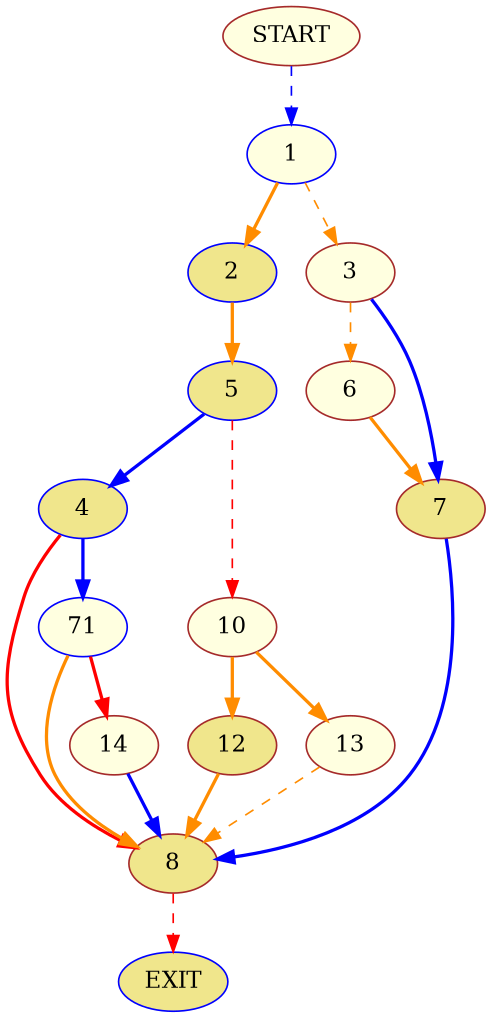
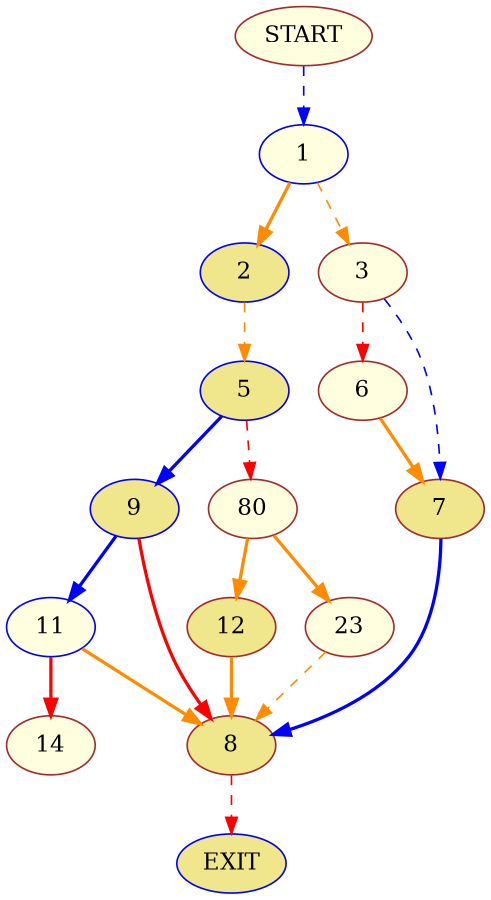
edge "2" -> "5": style bold -> dashed
edge "3" -> "6": color darkorange -> red
edge "3" -> "7": style bold -> dashed
node "4": label "4" -> "9"
node "71": label "71" -> "11"
node "10": label "10" -> "80"
node "13": label "13" -> "23"
edge "14" -> "8": removed
